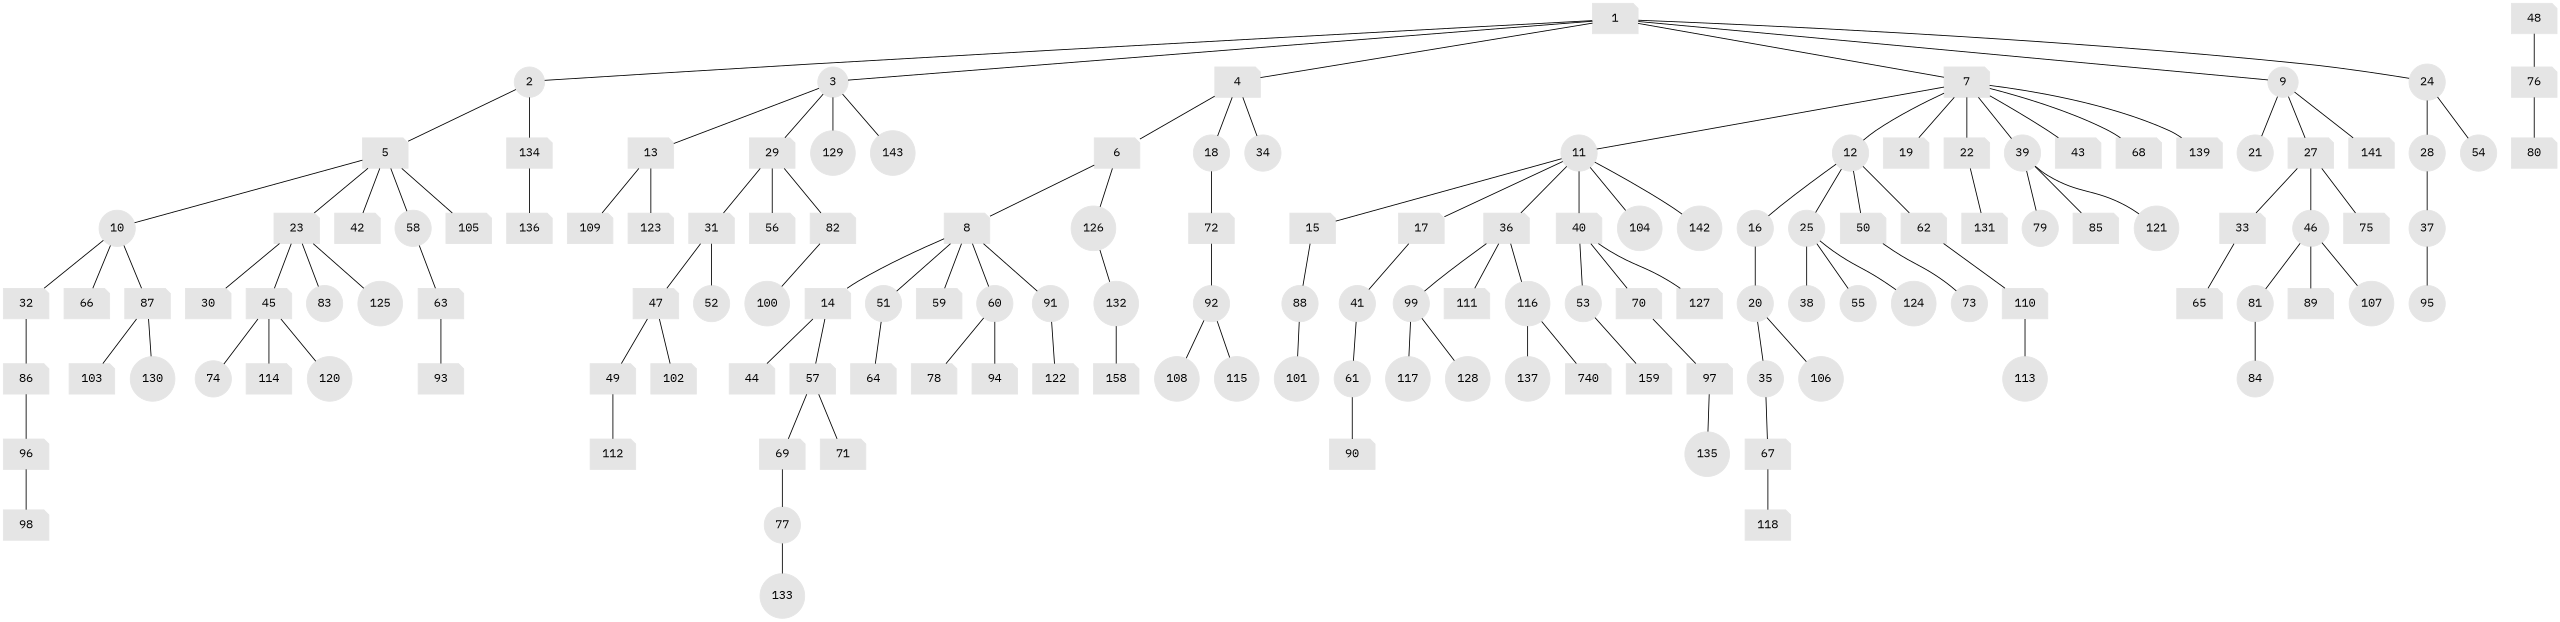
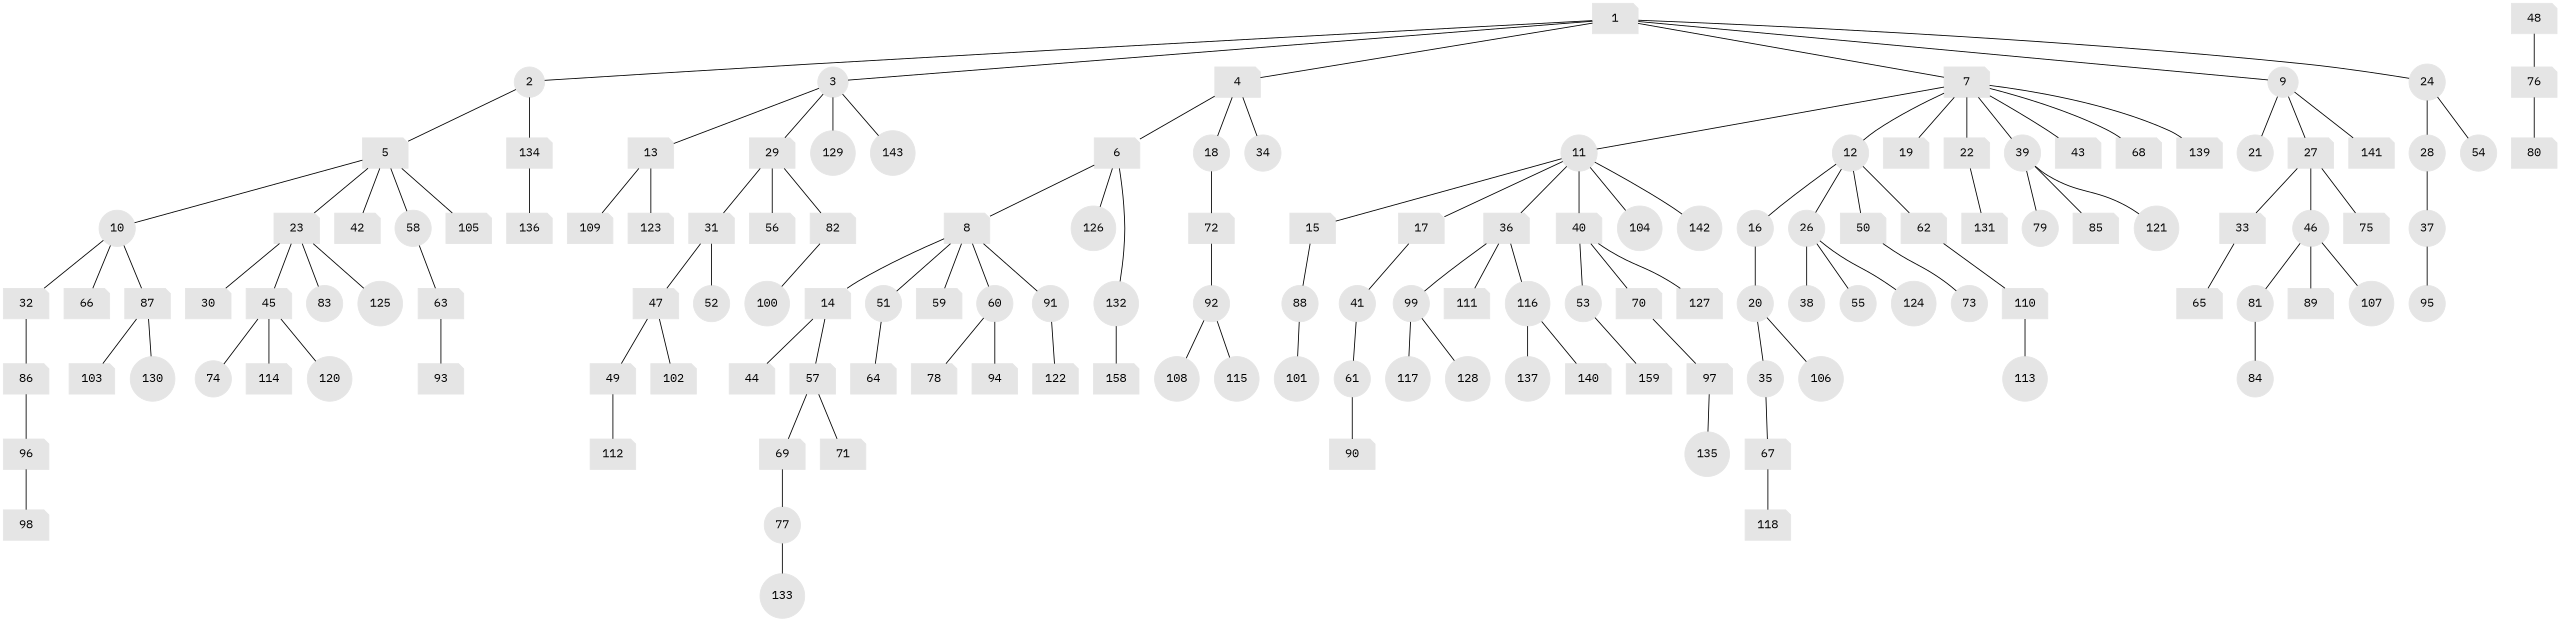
node "25": label "25" -> "26"
edge "126" -- "132": now "6" -- "132"
node "740": label "740" -> "140"
